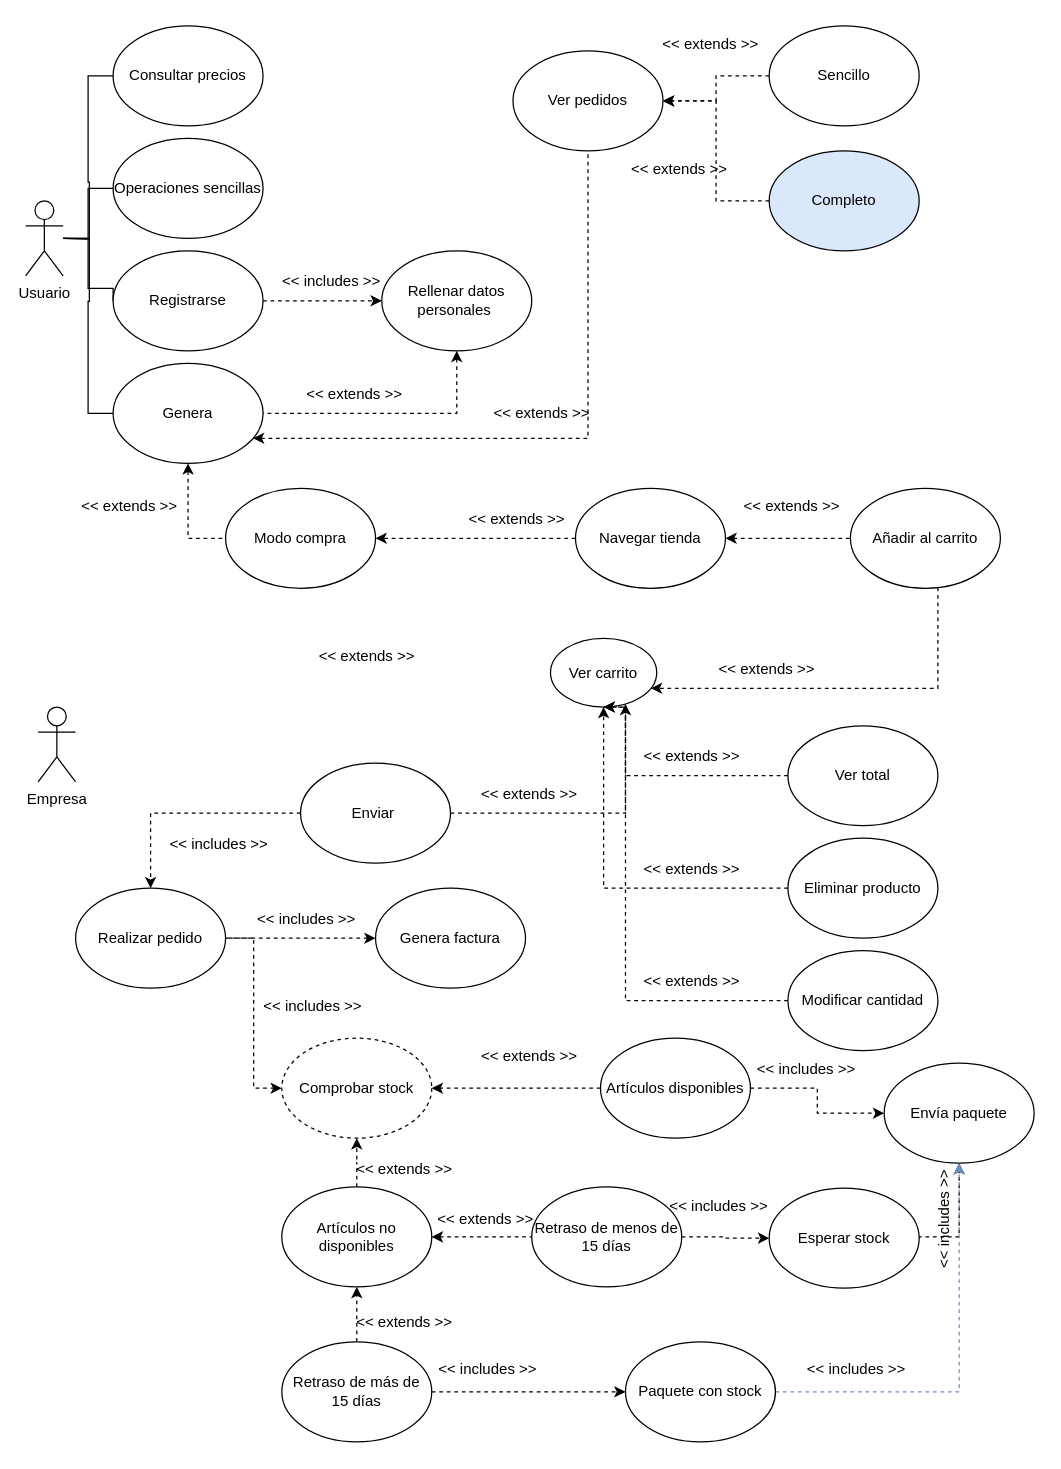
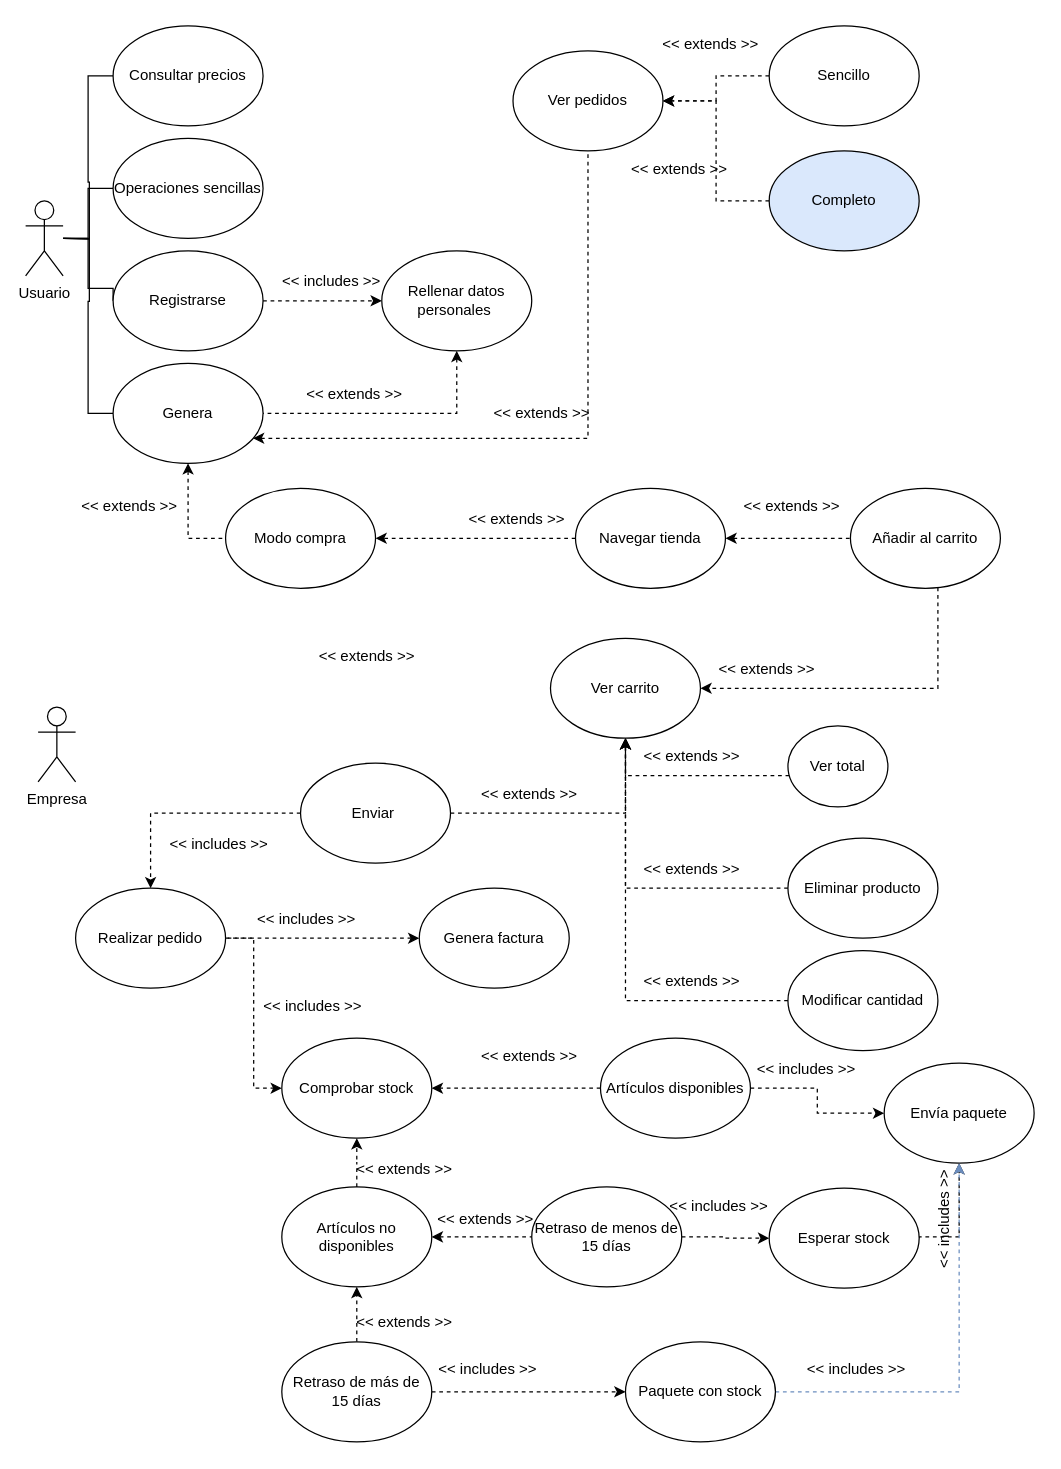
node "Ver carrito": size 106x69 -> 150x100
node "Ver total": size 150x100 -> 100x81
node "Genera factura": moved (451, 938) -> (494, 938)
node "Comprobar stock": style dashed -> solid
